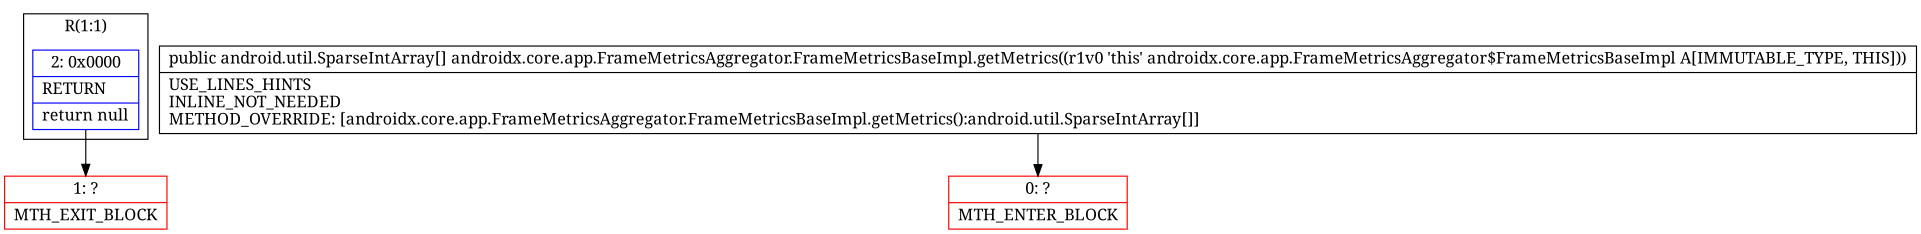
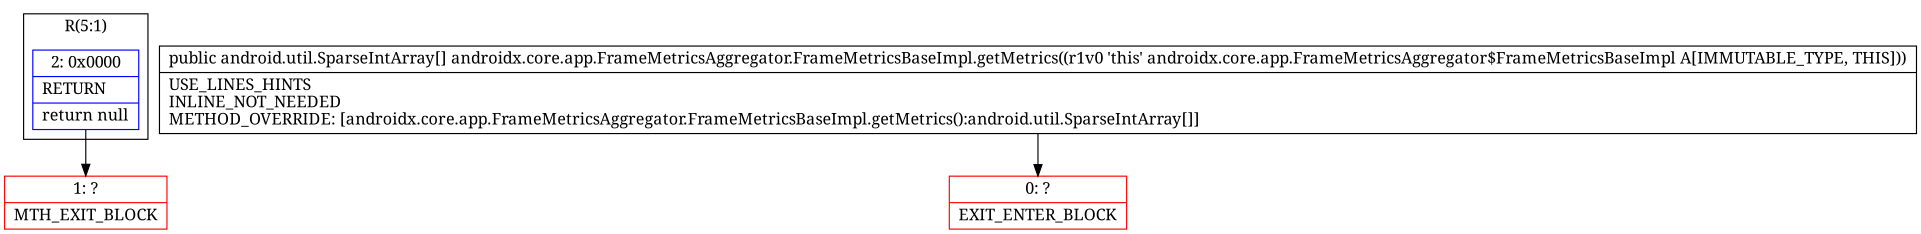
cluster "R(1:1)": label "R(1:1)" -> "R(5:1)"
node "0: ?": text "MTH_ENTER_BLOCK" -> "EXIT_ENTER_BLOCK"
